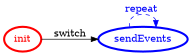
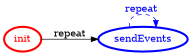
edge "init" -> "sendEvents": label "switch" -> "repeat"
